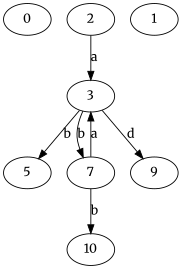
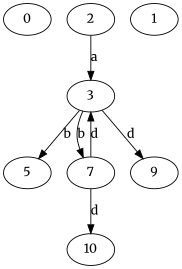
edge "7" -> "3": label "a" -> "d"
edge "7" -> "10": label "b" -> "d"
